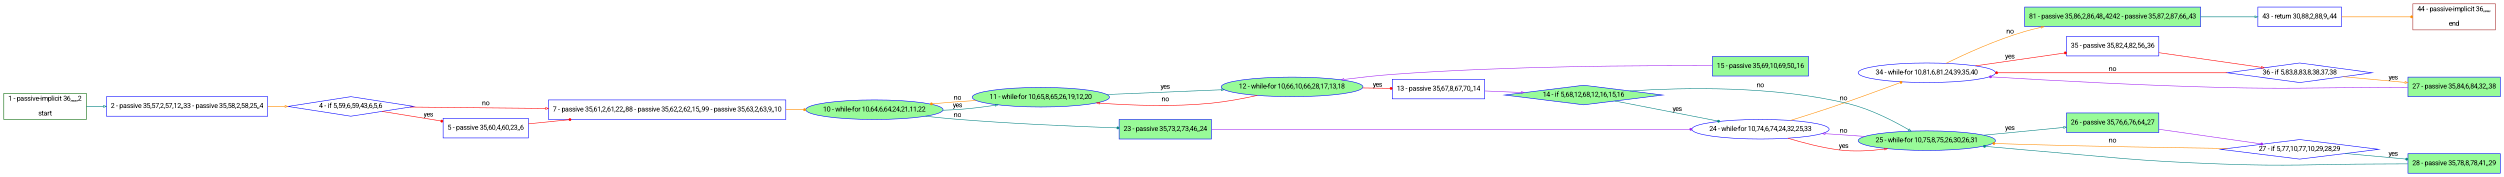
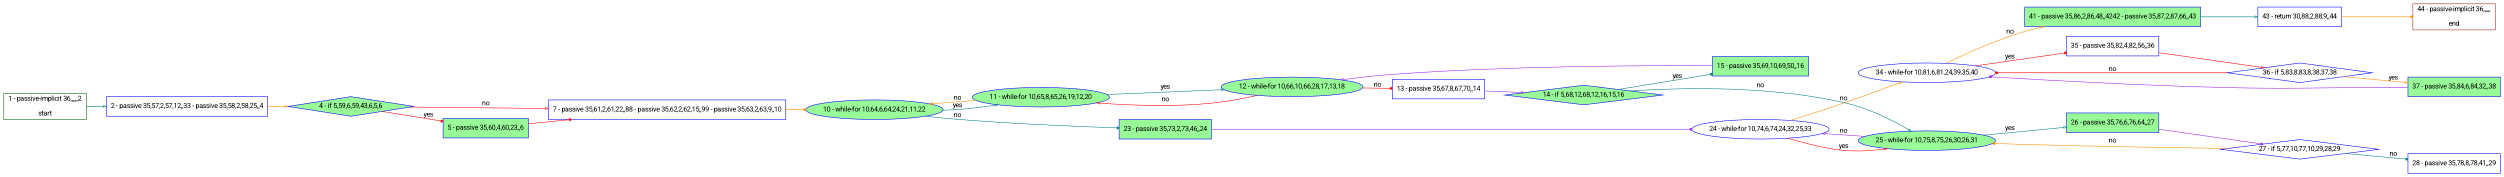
node "81 - passive 35,86,2,86,48,,4242 - passive 35,87,2,87,66,,43": label "81 - passive 35,86,2,86,48,,4242 - passive 35,87,2,87,66,,43" -> "41 - passive 35,86,2,86,48,,4242 - passive 35,87,2,87,66,,43"
edge "12 - while-for 10,66,10,66,28,17,13,18" -> "13 - passive 35,67,8,67,70,,14": label "yes" -> "no"
node "27 - passive 35,84,6,84,32,,38": label "27 - passive 35,84,6,84,32,,38" -> "37 - passive 35,84,6,84,32,,38"
edge "24 - while-for 10,74,6,74,24,32,25,33" -> "34 - while-for 10,81,6,81,24,39,35,40": arrowhead dot -> onormal
node "4 - if 5,59,6,59,43,6,5,6": fillcolor white -> palegreen
edge "14 - if 5,68,12,68,12,16,15,16" -> "24 - while-for 10,74,6,74,24,32,25,33": now "14 - if 5,68,12,68,12,16,15,16" -> "15 - passive 35,69,10,69,50,,16"
node "5 - passive 35,60,4,60,23,,6": fillcolor white -> palegreen
edge "27 - if 5,77,10,77,10,29,28,29" -> "28 - passive 35,78,8,78,41,,29": label "yes" -> "no"
edge "28 - passive 35,78,8,78,41,,29" -> "25 - while-for 10,75,8,75,26,30,26,31": removed
node "28 - passive 35,78,8,78,41,,29": fillcolor palegreen -> white
